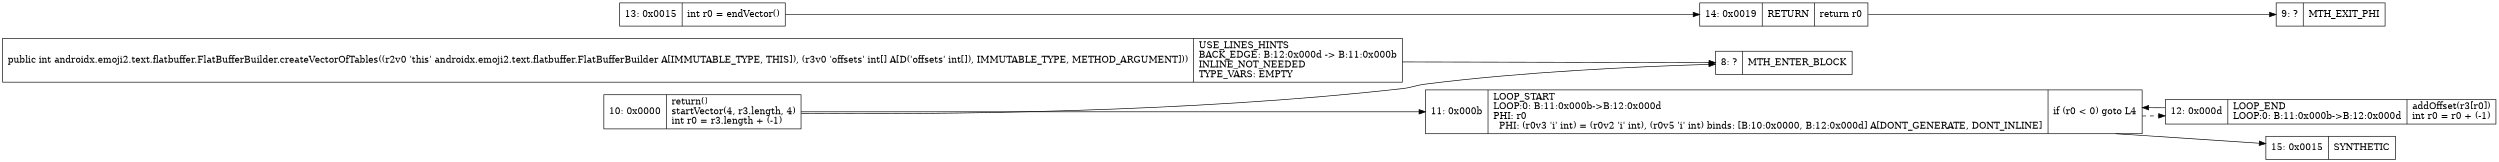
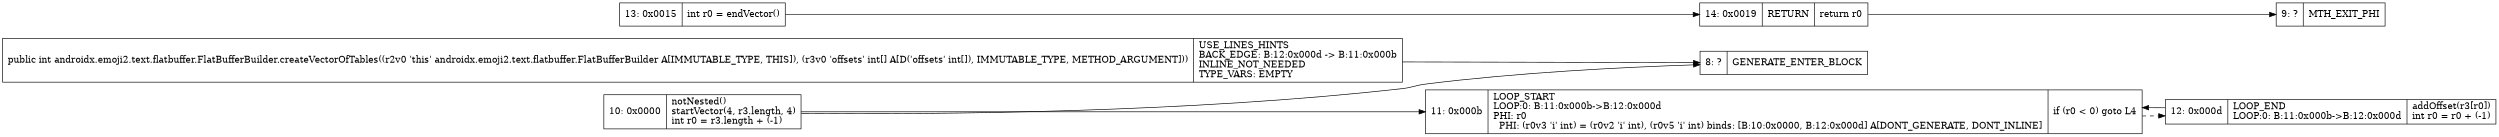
node "8: ?": text "MTH_ENTER_BLOCK" -> "GENERATE_ENTER_BLOCK"
node "10: 0x0000": text "return()" -> "notNested()"
node "15: 0x0015": removed
